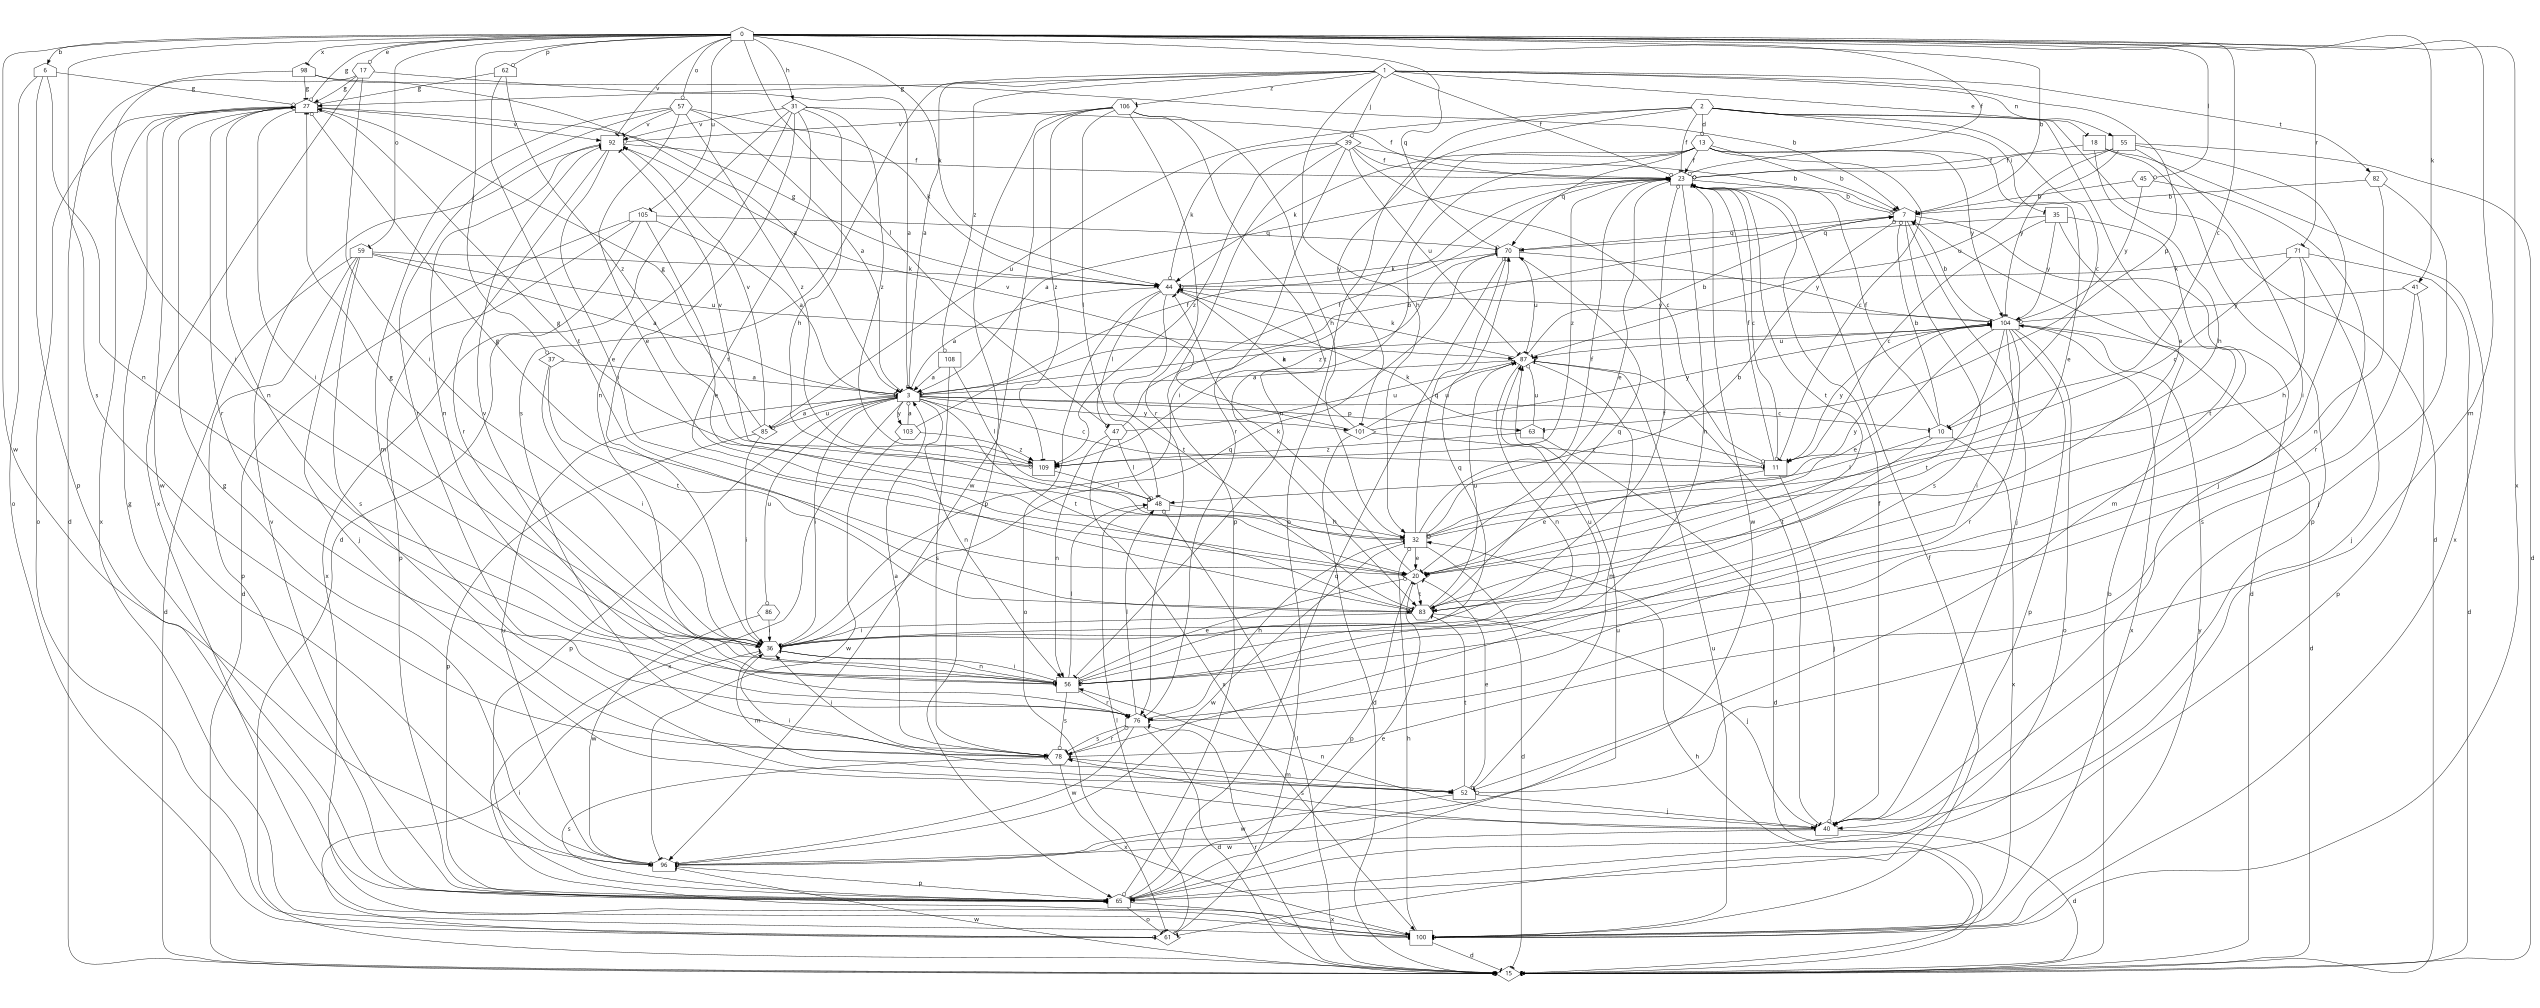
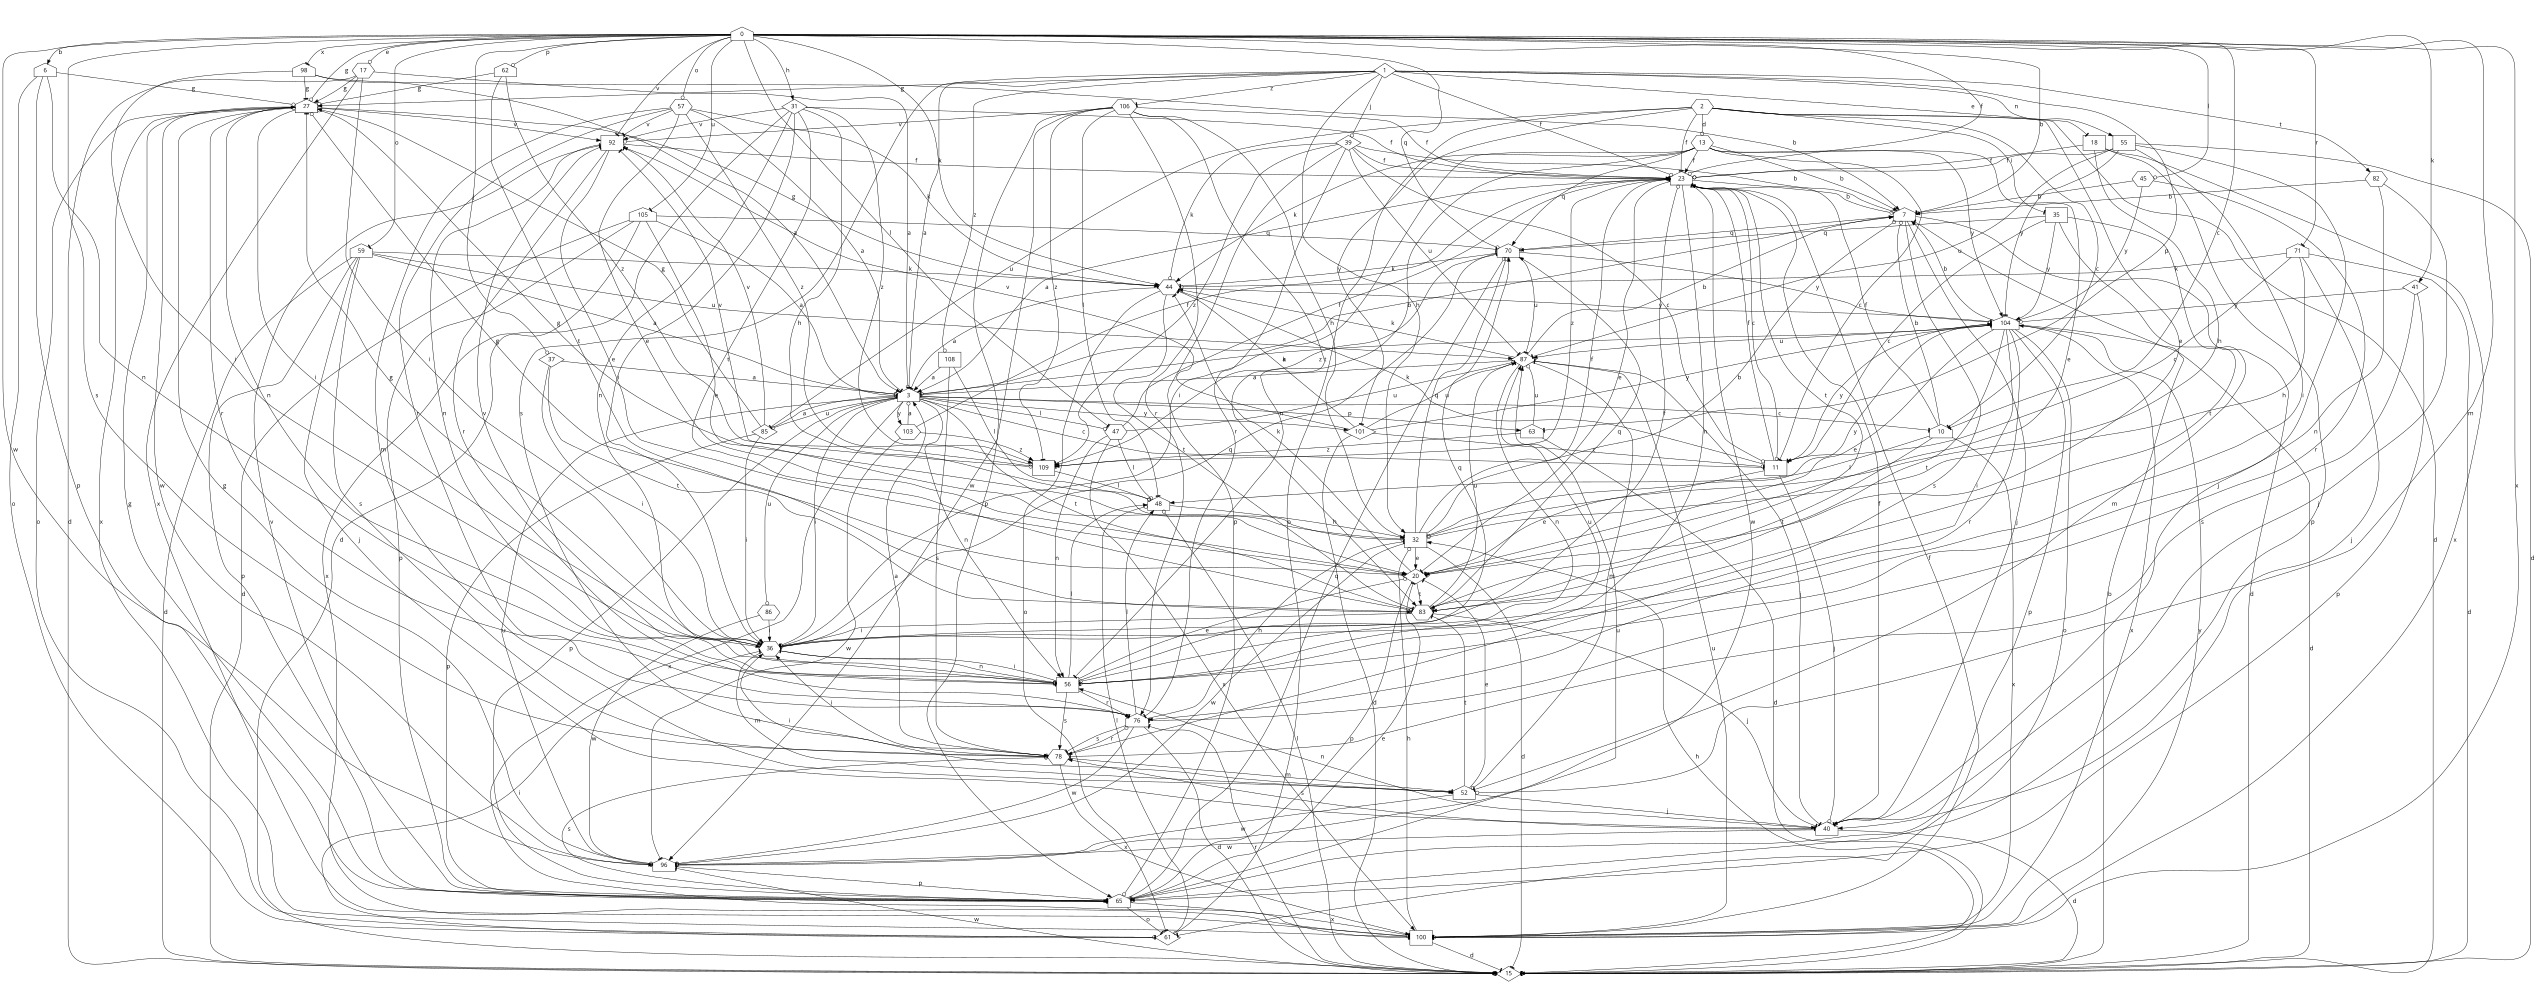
edge "106" -> "23": added, label "f"
edge "44" -> "47": now "3" -> "47"
edge "56" -> "78": arrowhead odot -> normal
